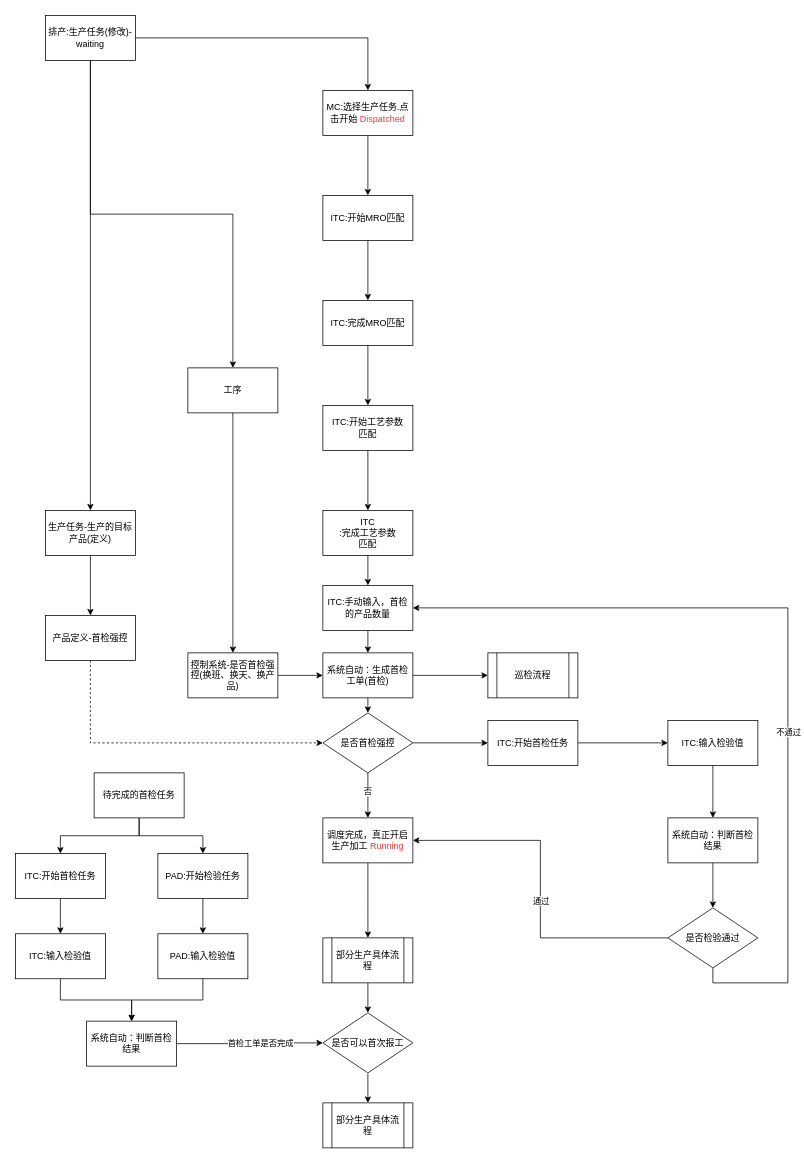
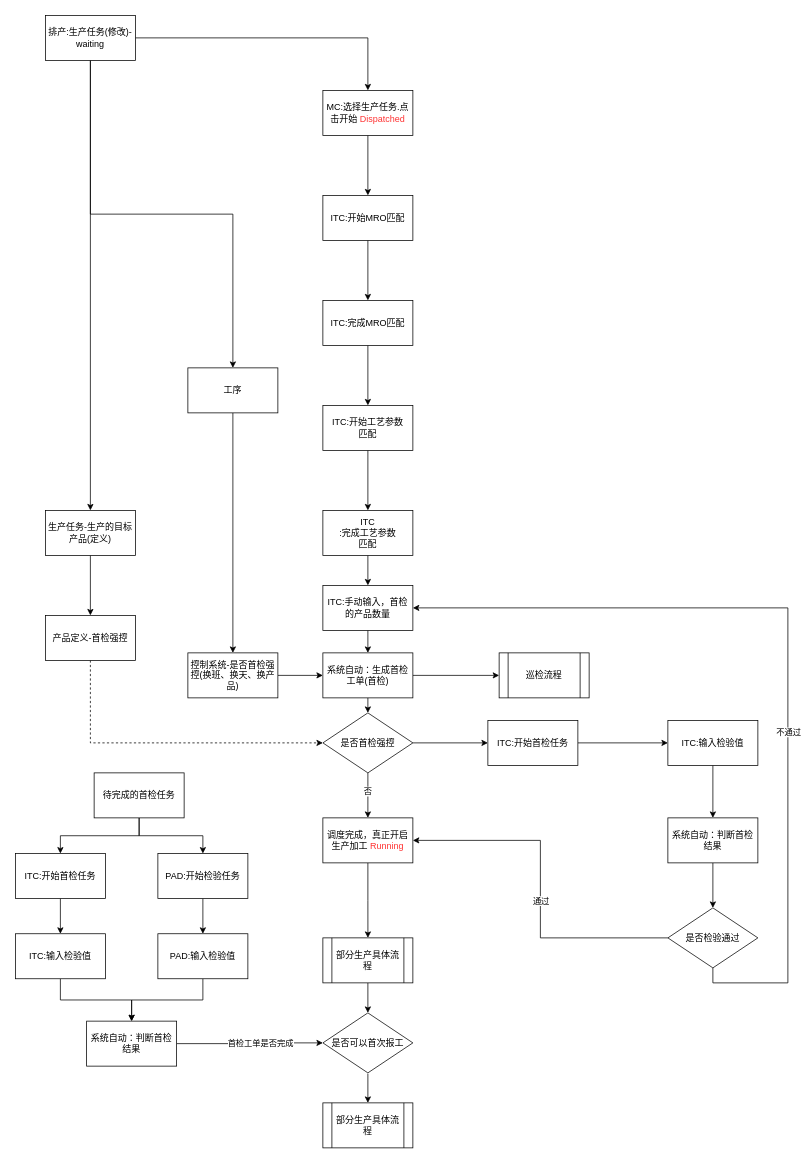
node "巡检流程": moved (533, 675) -> (544, 675)
